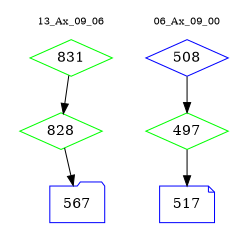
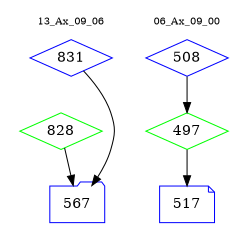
node "831": color green -> blue
edge "831" -> "828": now "831" -> "567"
